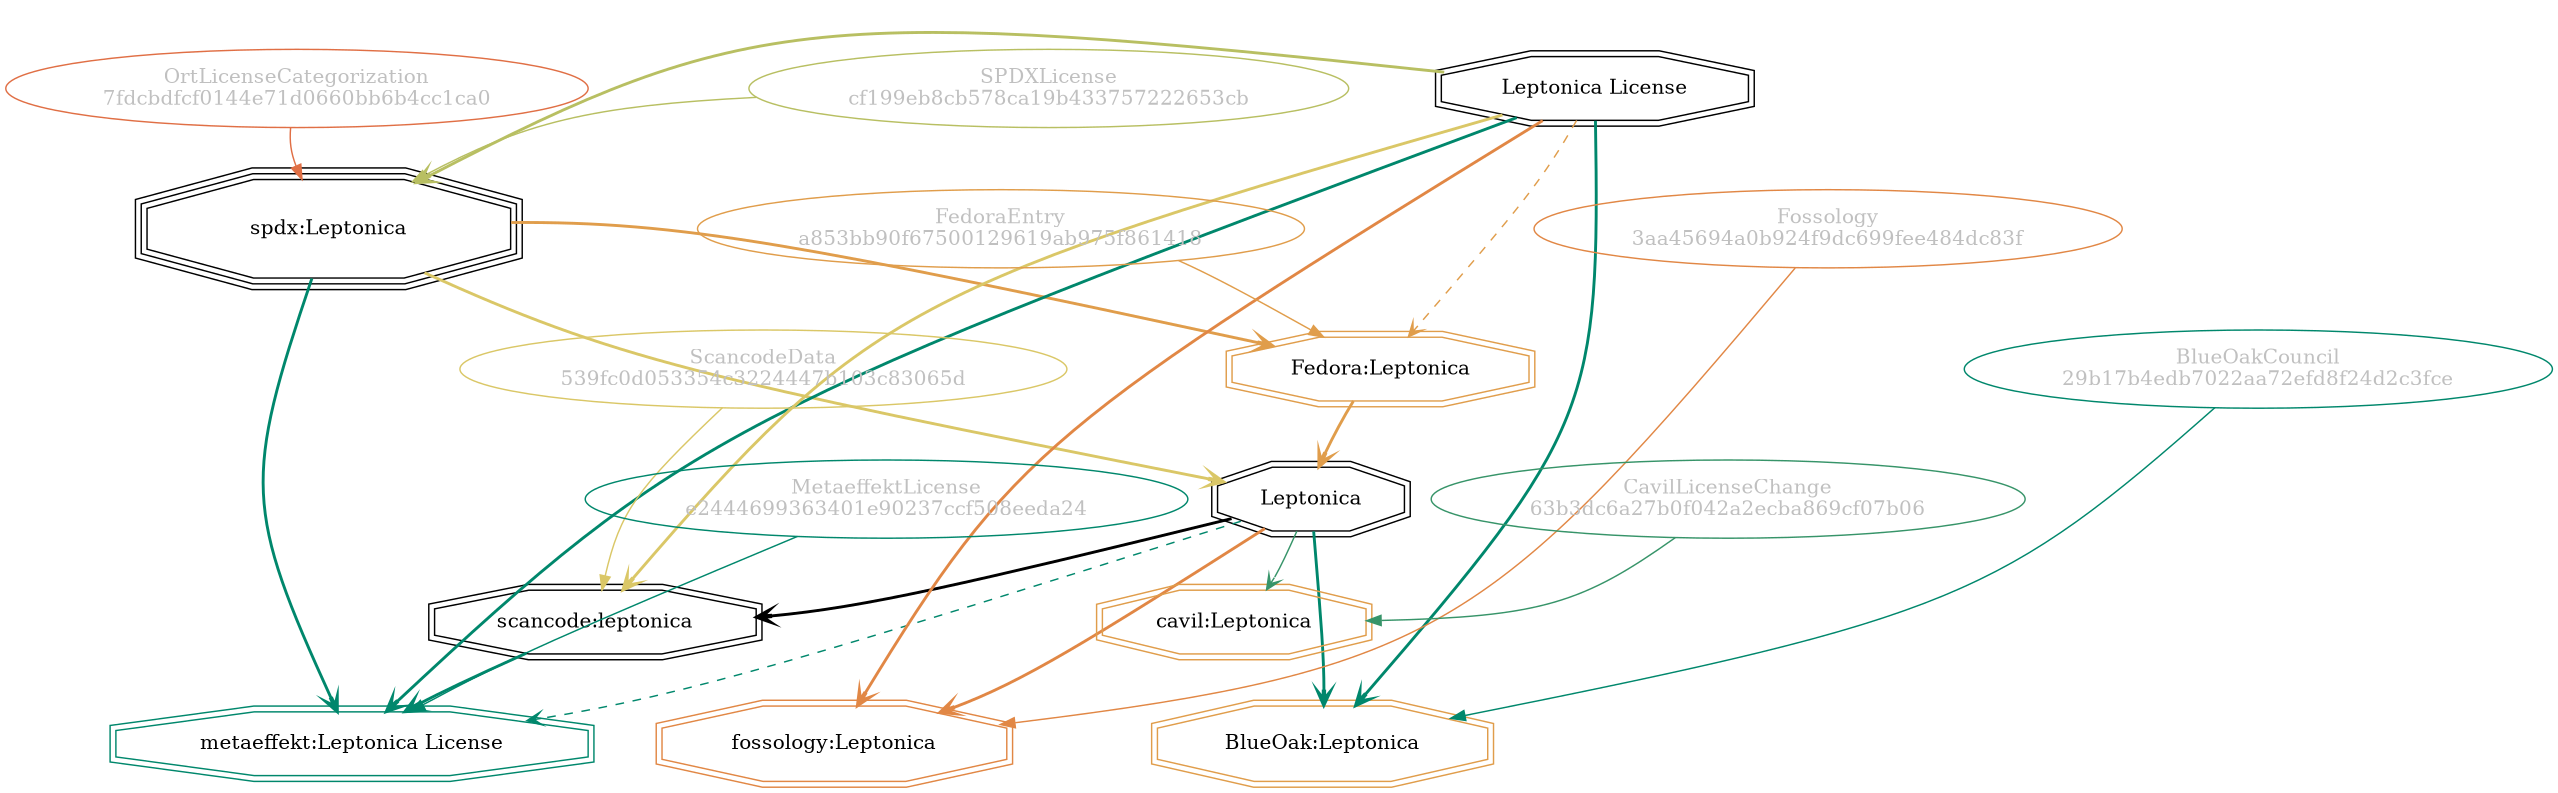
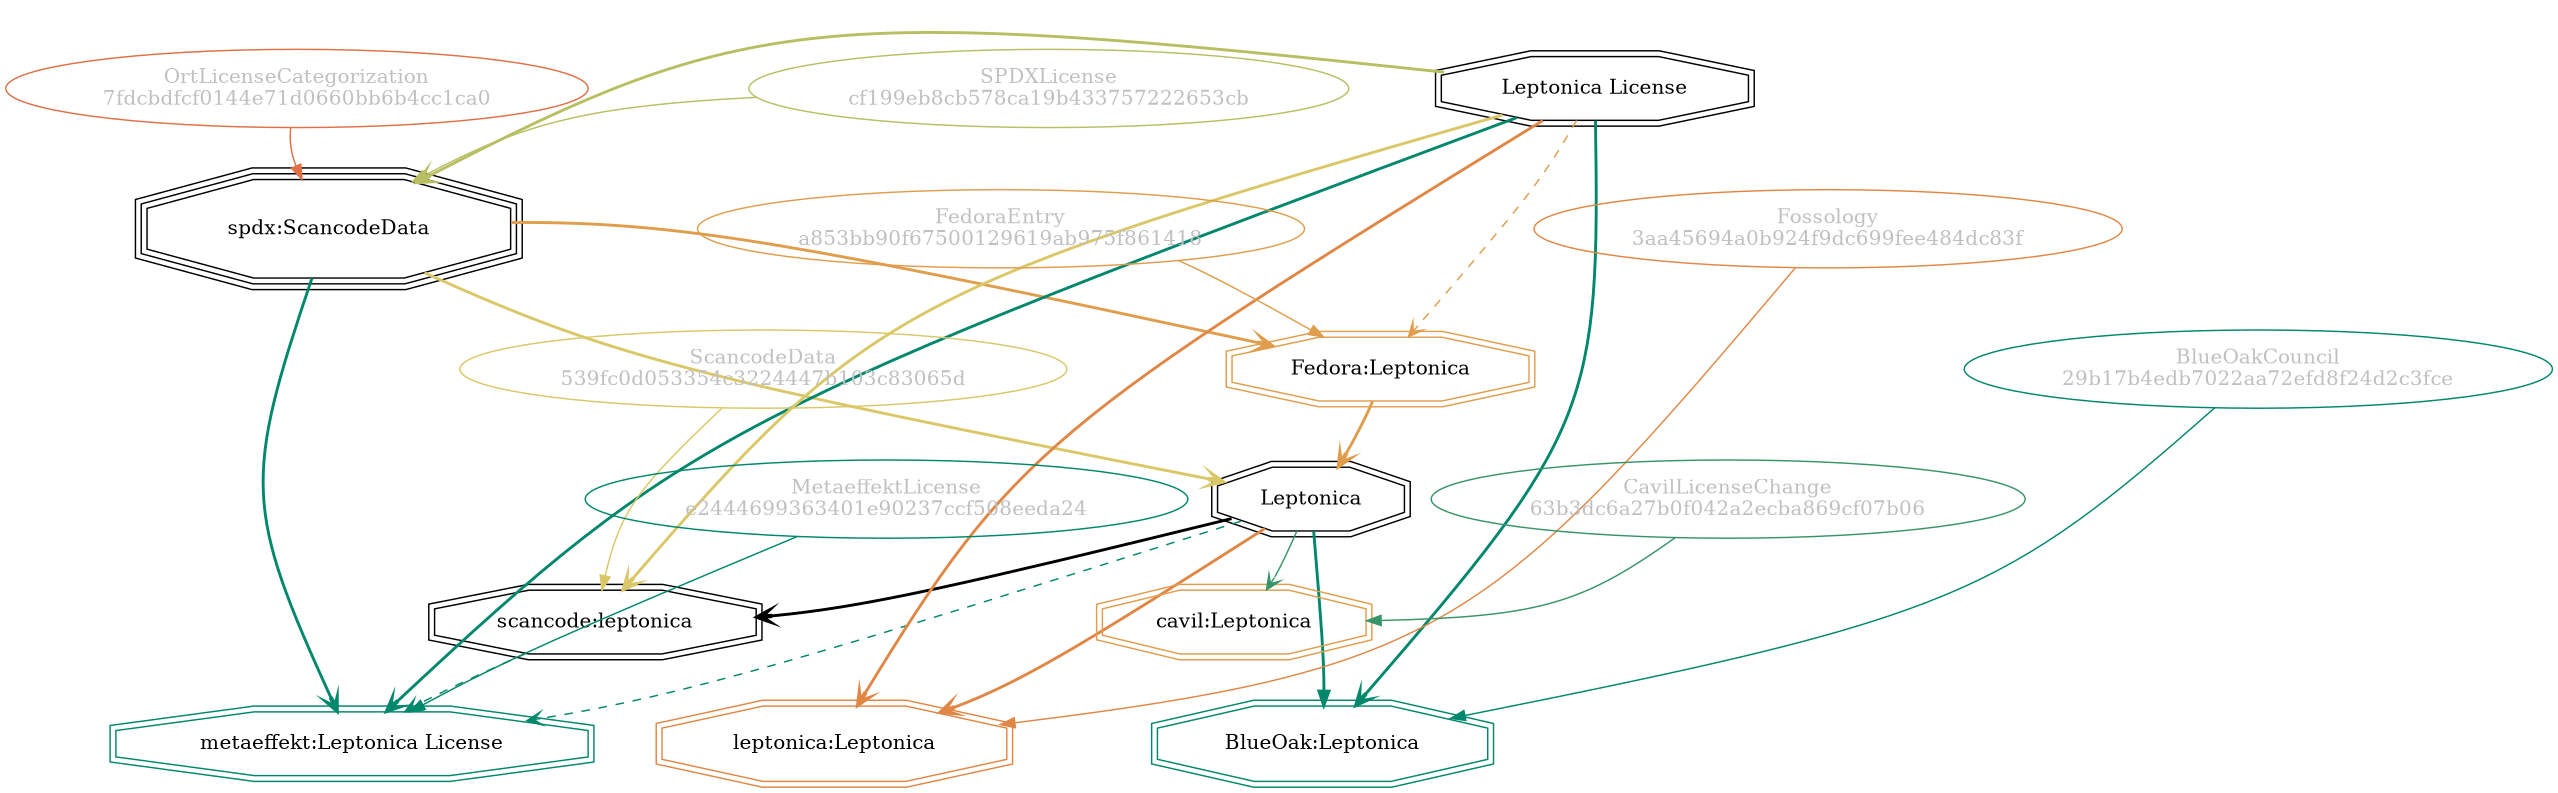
node "spdx:Leptonica": label "spdx:Leptonica" -> "spdx:ScancodeData"
edge "Leptonica" -> "Fedora:Leptonica": reversed
edge "Leptonica" -> "BlueOak:Leptonica": arrowhead vee -> normal
edge "scancode:leptonica" -> "metaeffekt:Leptonica License": style bold -> dashed
node "fossology:Leptonica": label "fossology:Leptonica" -> "leptonica:Leptonica"
node "BlueOak:Leptonica": color #e09d4b -> #00876c
